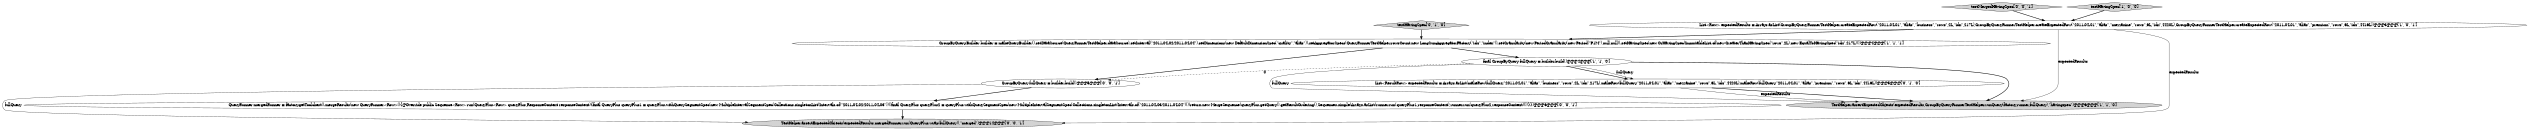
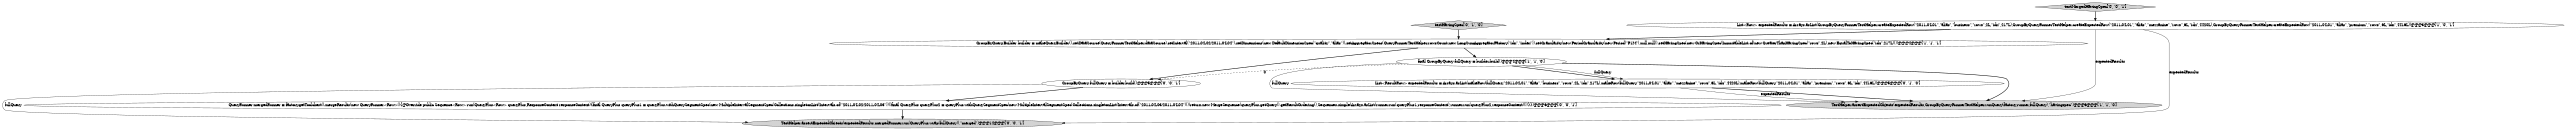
node "testHavingSpec['1', '0', '0']": removed
